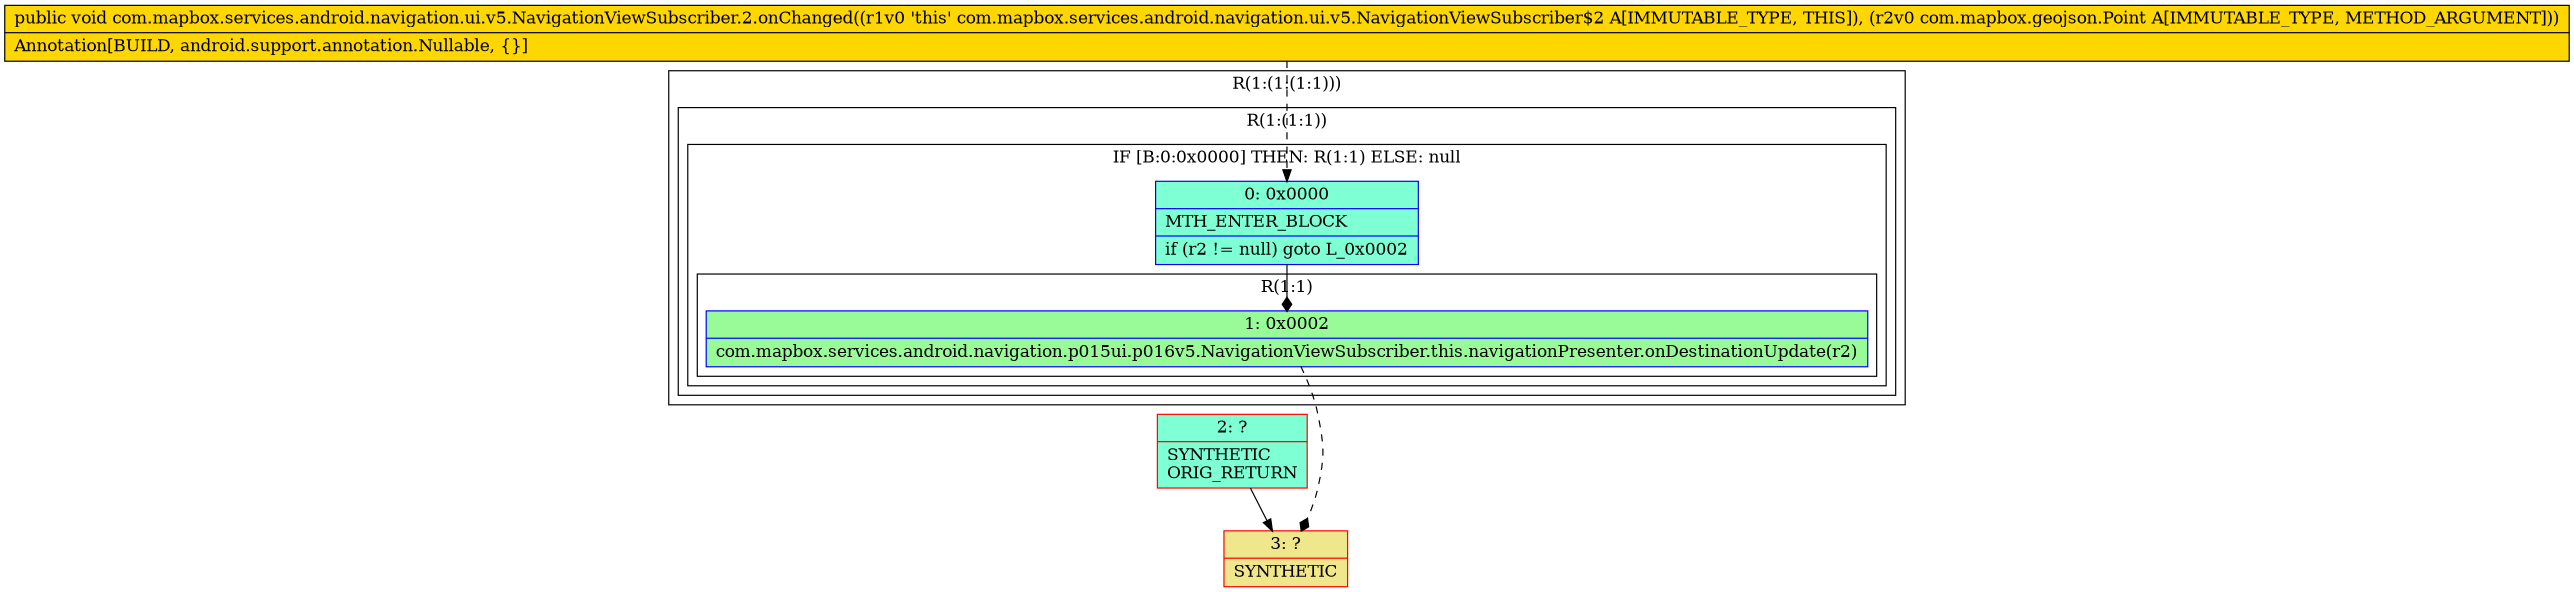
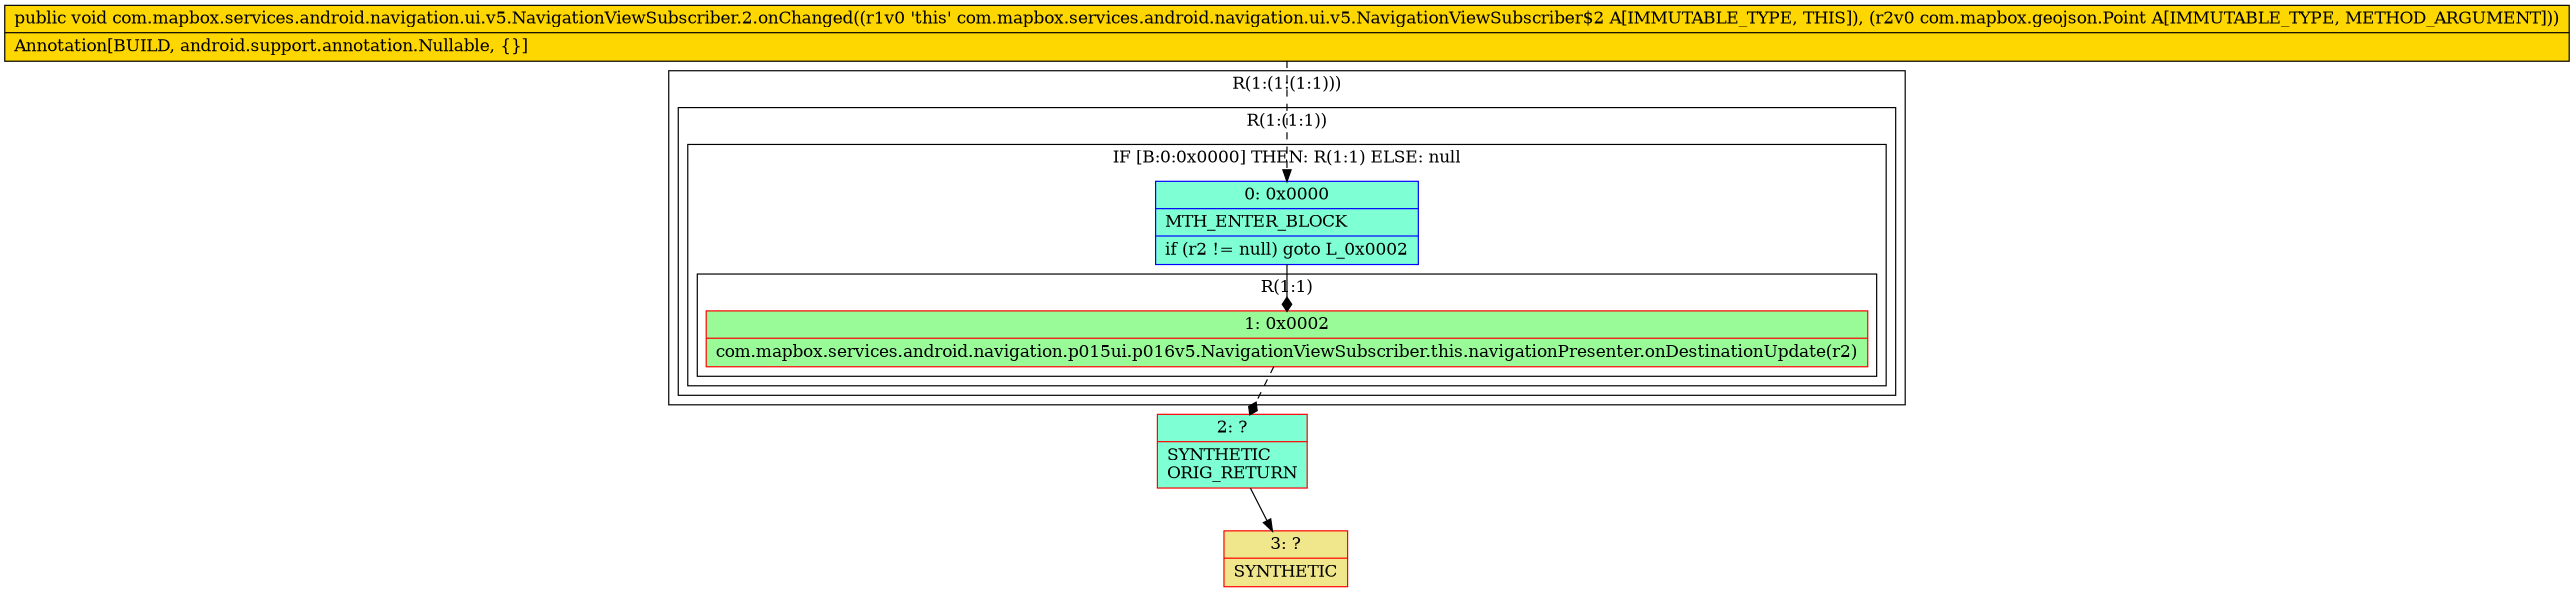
node "1: 0x0002": color blue -> red
edge "1: 0x0002" -> "3: ?": now "1: 0x0002" -> "2: ?"
